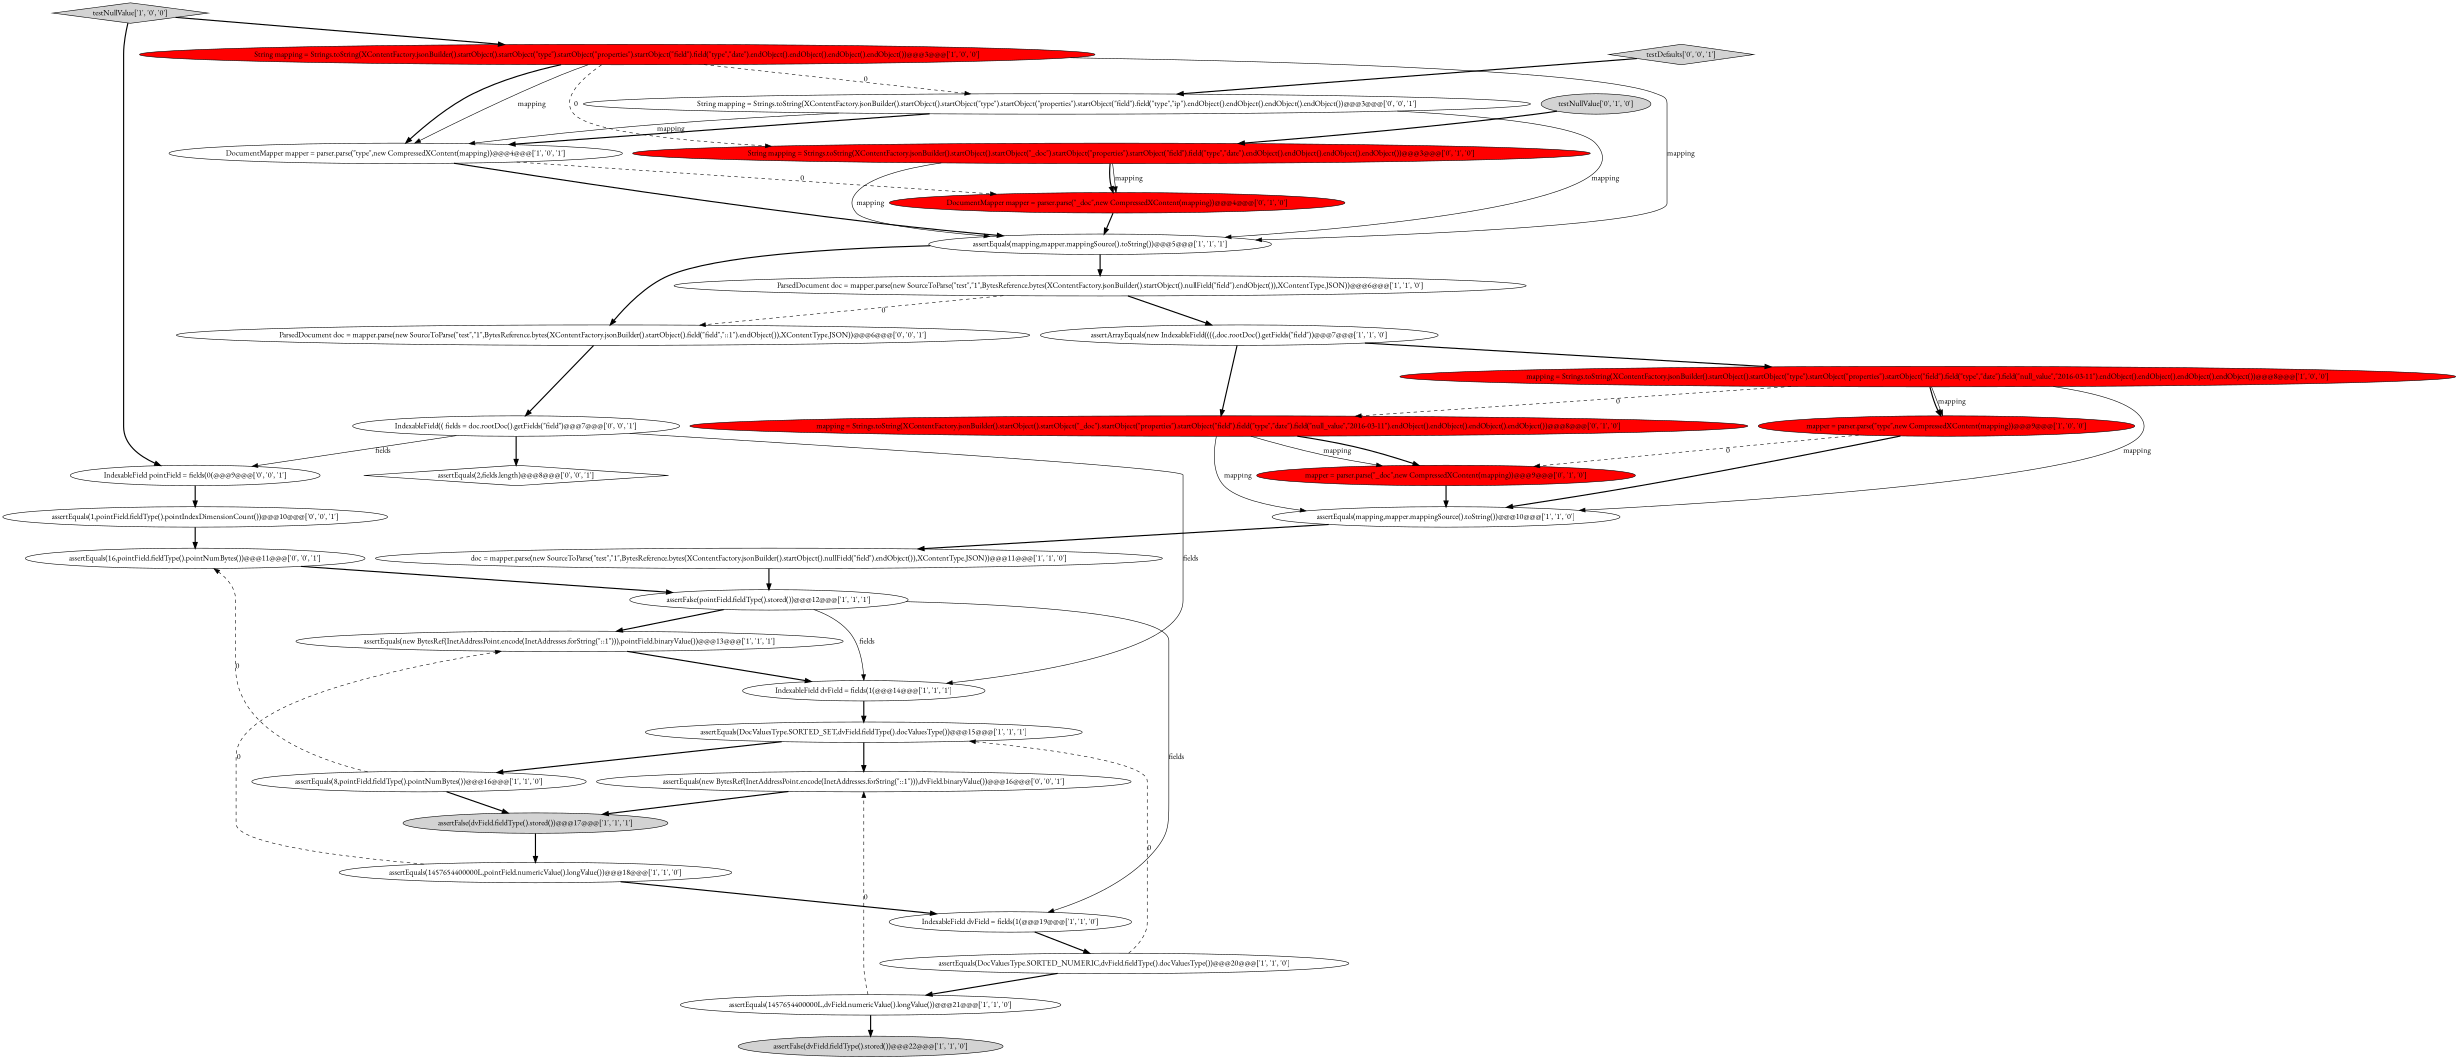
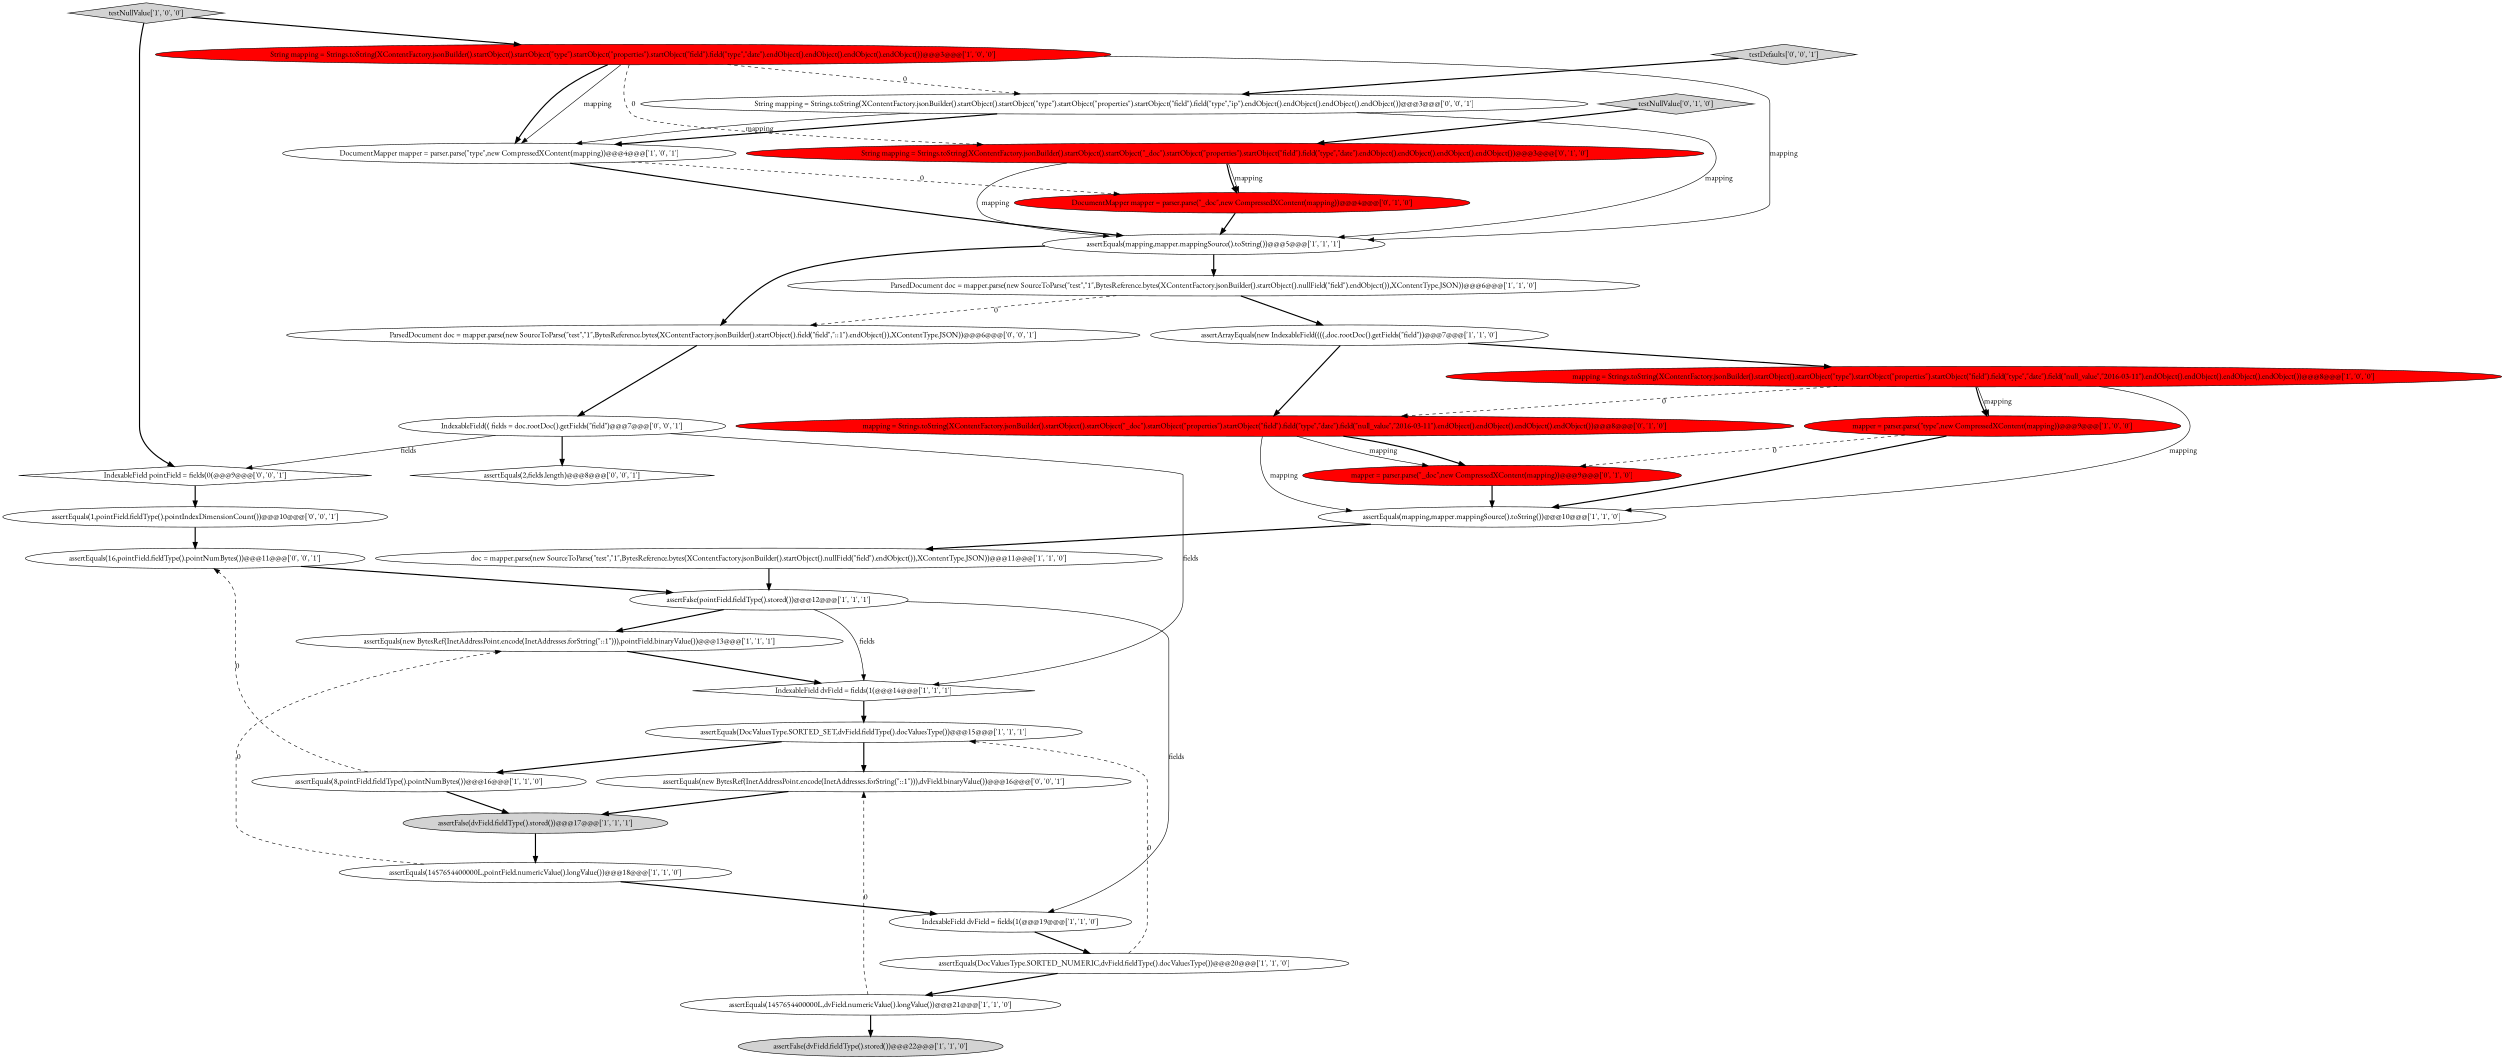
node "testNullValue['0', '1', '0']": shape ellipse -> diamond
node "IndexableField pointField = fields(0(@@@9@@@['0', '0', '1']": shape ellipse -> diamond
node "IndexableField dvField = fields(1(@@@14@@@['1', '1', '1']": shape ellipse -> diamond
